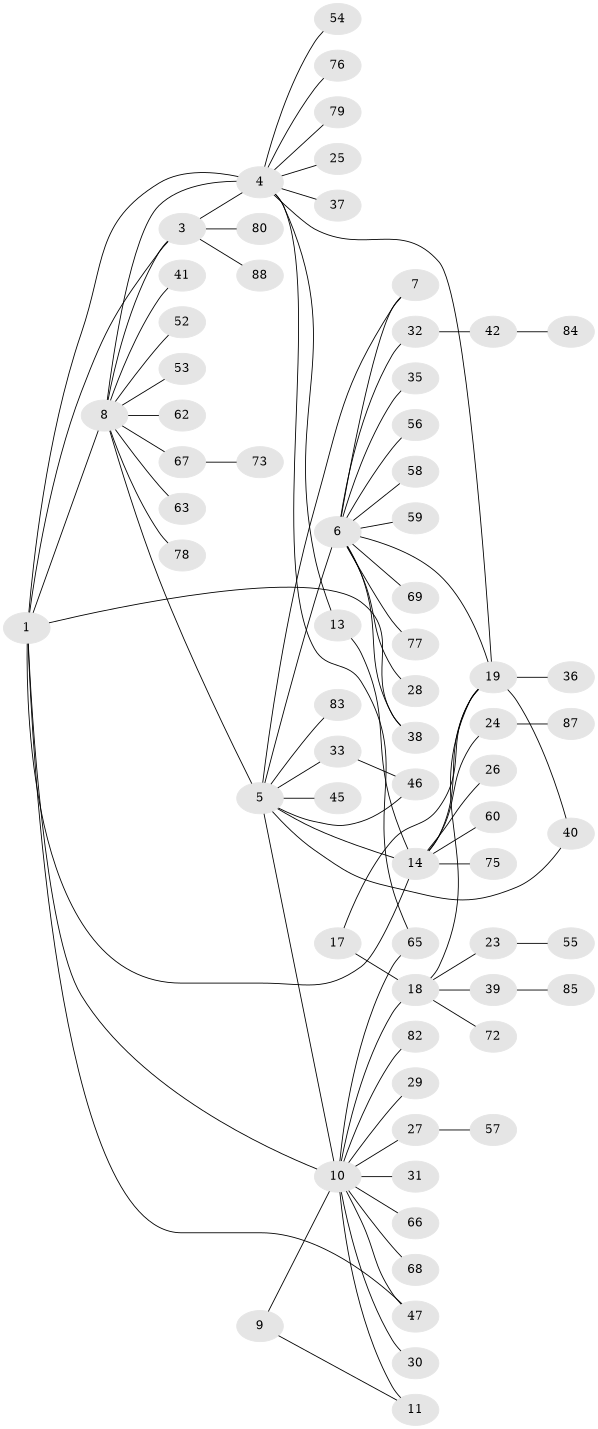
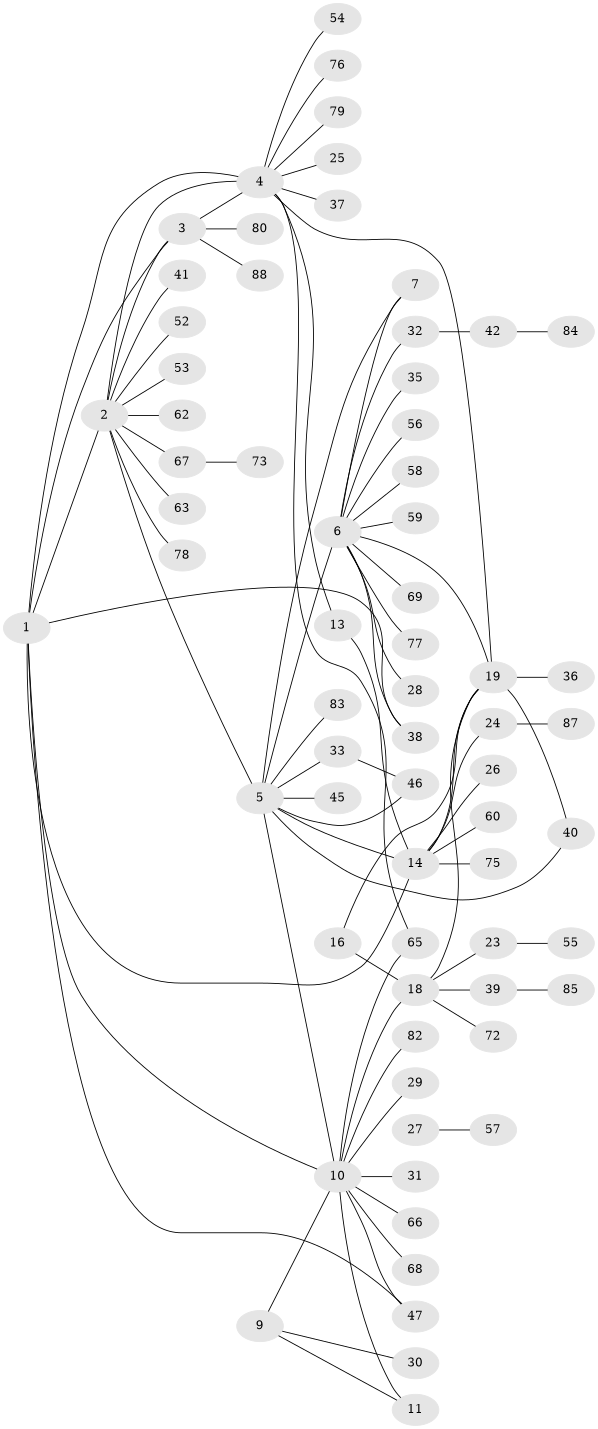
node "8": label "8" -> "2"
node "17": label "17" -> "16"
edge "27" -- "10": removed
edge "10" -- "30": now "9" -- "30"
